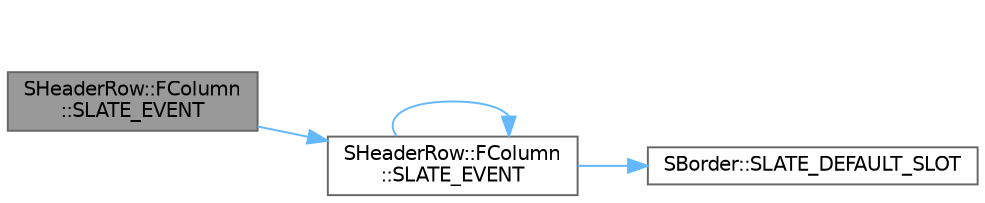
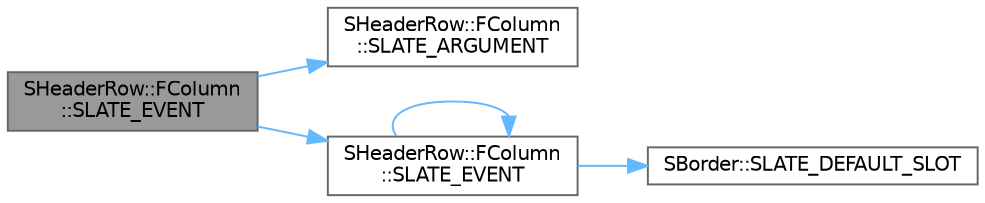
node "SHeaderRow::FColumn ::SLATE_ARGUMENT": added
